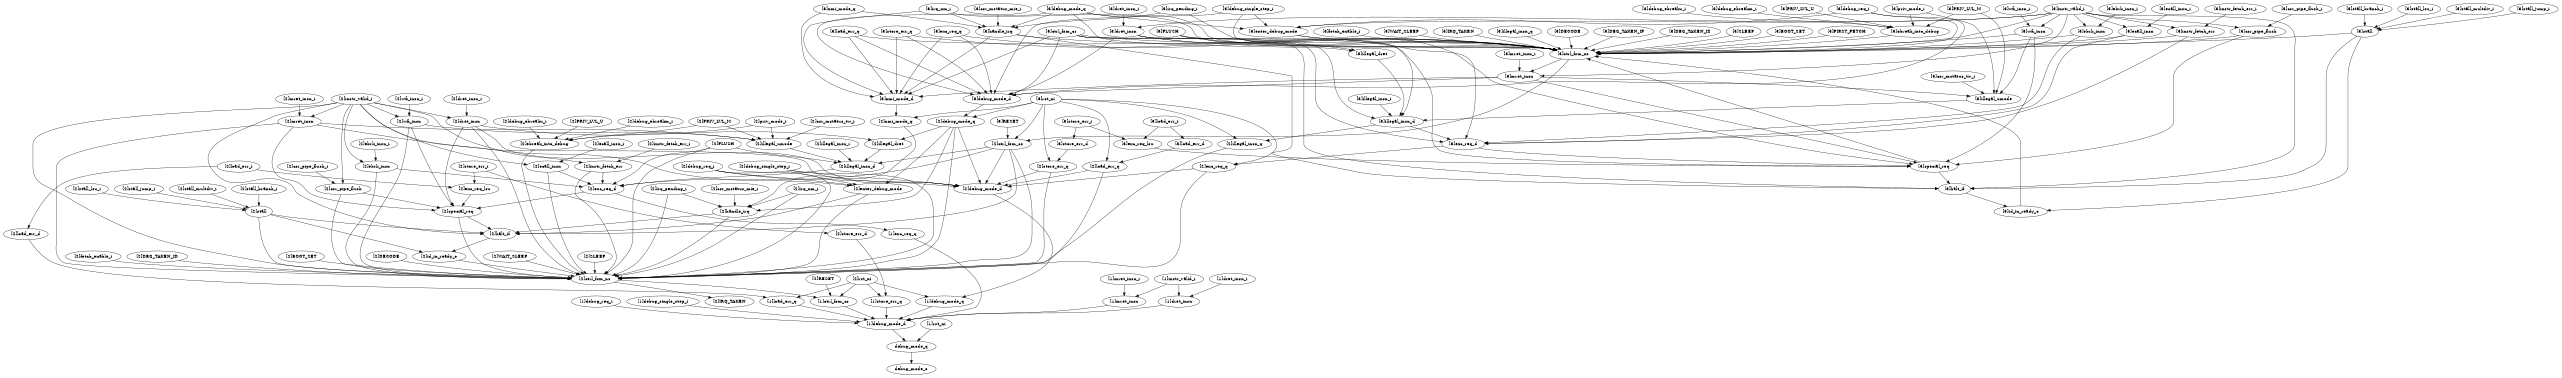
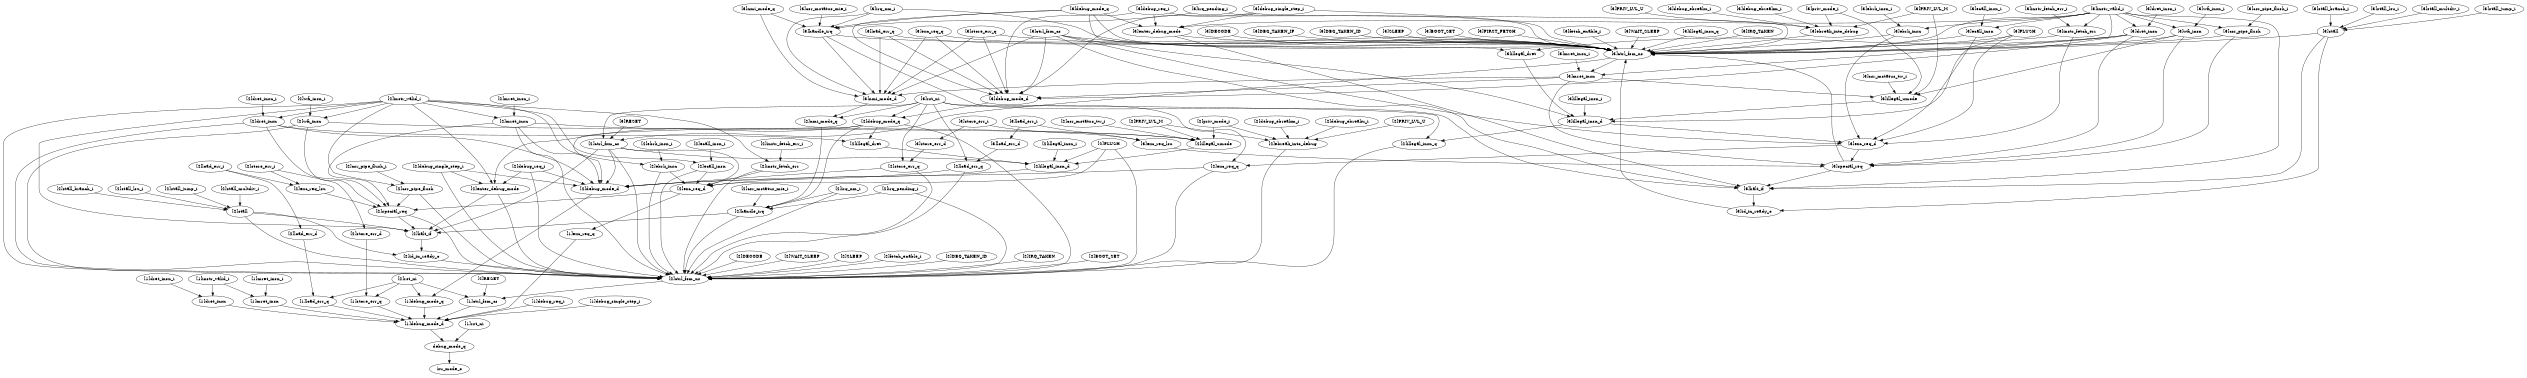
edge "[3]enter_debug_mode" -> "[3]special_req": now "[3]enter_debug_mode" -> "[3]halt_if"
edge "[2]ctrl_fsm_ns" -> "[2]IRQ_TAKEN": reversed
node "debug_mode_o": label "debug_mode_o" -> "lsu_mode_o"
